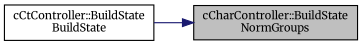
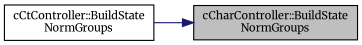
node "cCtController::BuildState BuildState": label "cCtController::BuildState BuildState" -> "cCtController::BuildState NormGroups"
